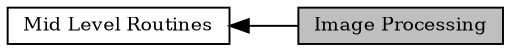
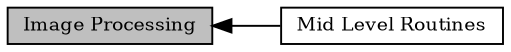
edge "Image Processing" -> "Mid Level Routines": reversed
